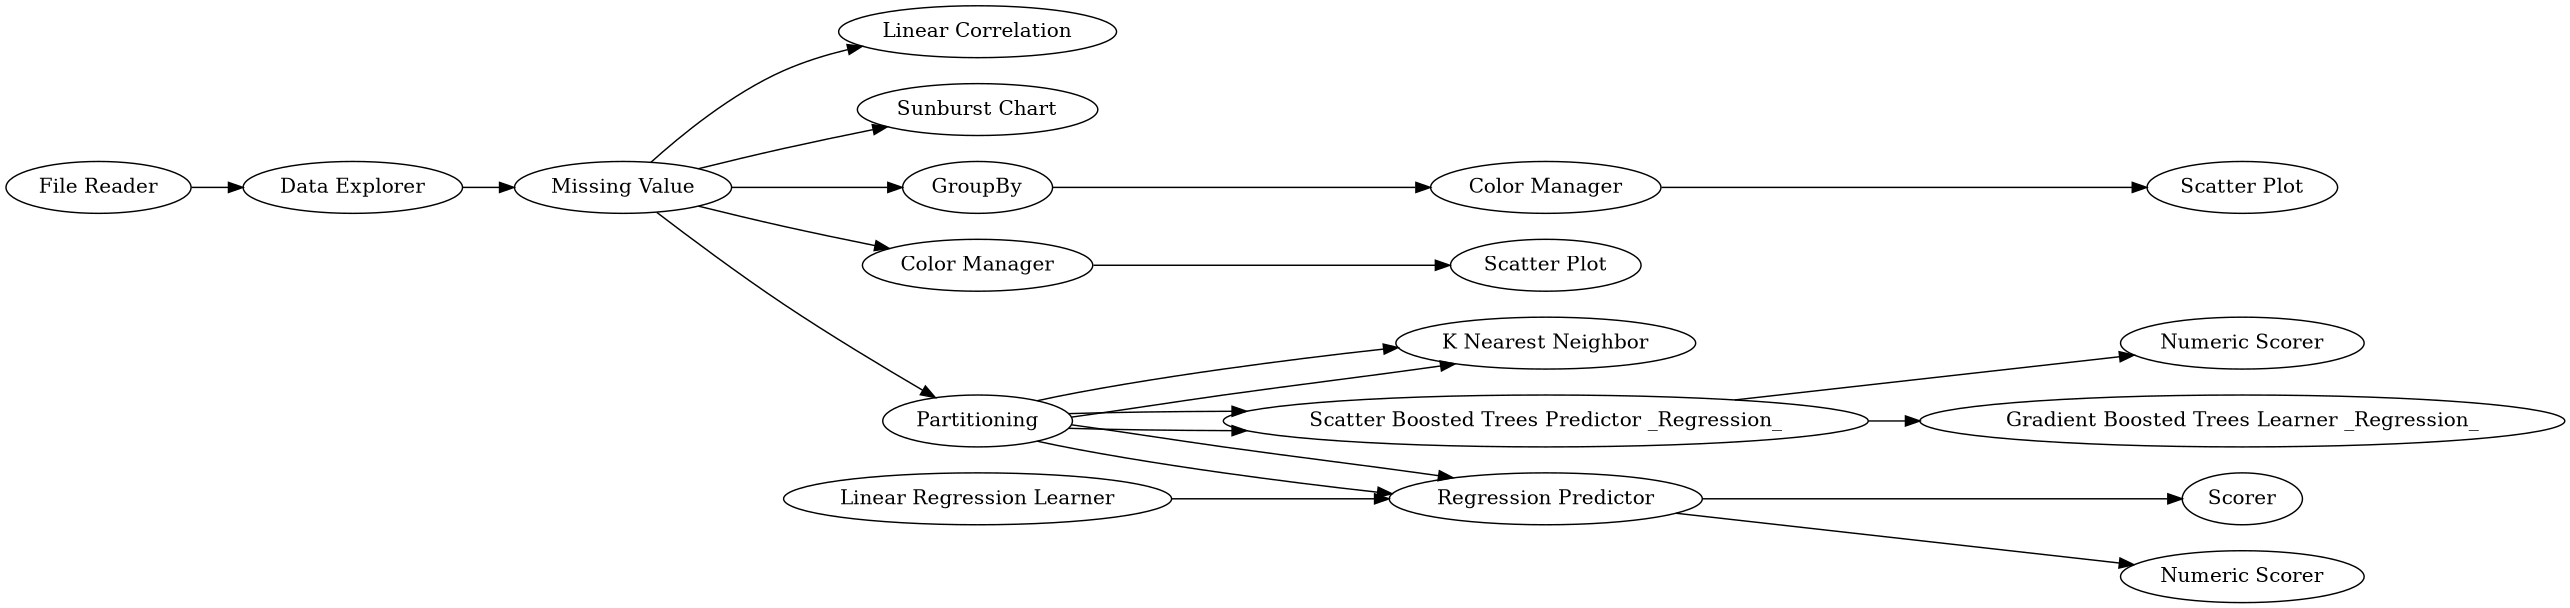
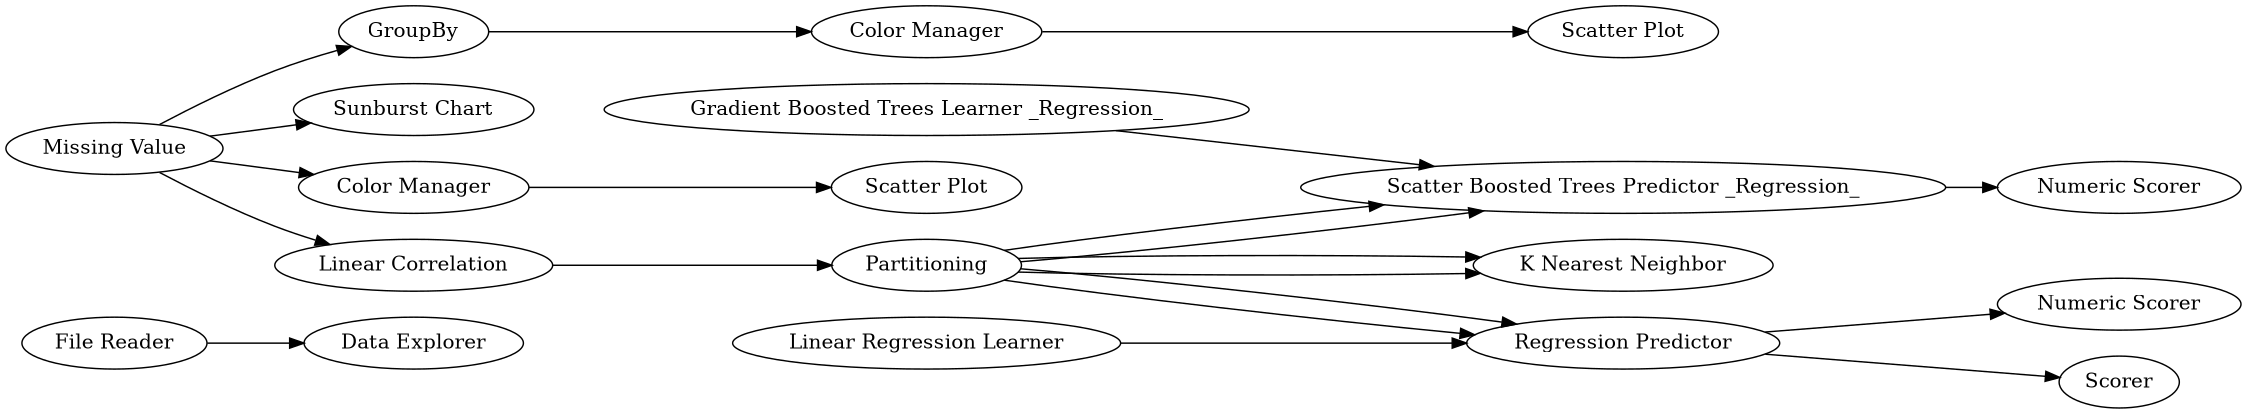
edge "Data Explorer" -> "Missing Value": removed
edge "Missing Value" -> "Partitioning": now "Linear Correlation" -> "Partitioning"
edge "Scatter Boosted Trees Predictor _Regression_" -> "Gradient Boosted Trees Learner _Regression_": reversed
